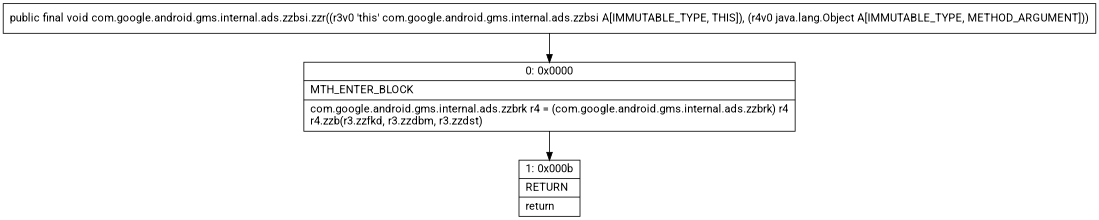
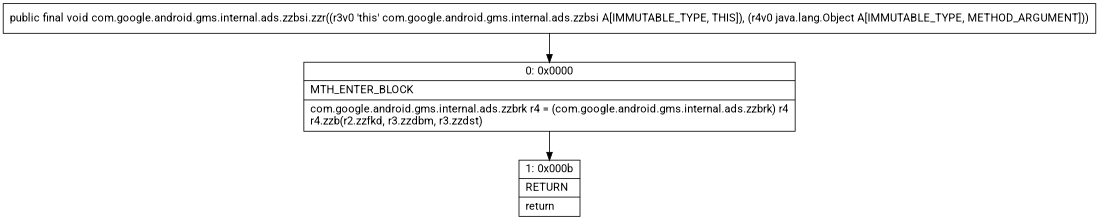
node "0: 0x0000": text "r4.zzb(r3.zzfkd, r3.zzdbm, r3.zzdst)" -> "r4.zzb(r2.zzfkd, r3.zzdbm, r3.zzdst)"
